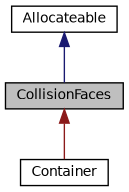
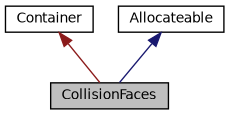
edge "Container" -> "CollisionFaces": reversed
